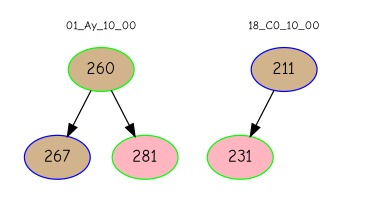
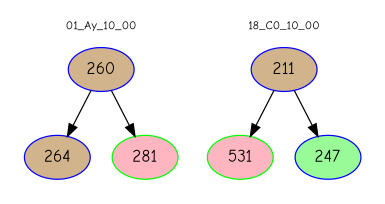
node "260": color green -> blue
node "267": label "267" -> "264"
node "231": label "231" -> "531"
node "247": added
